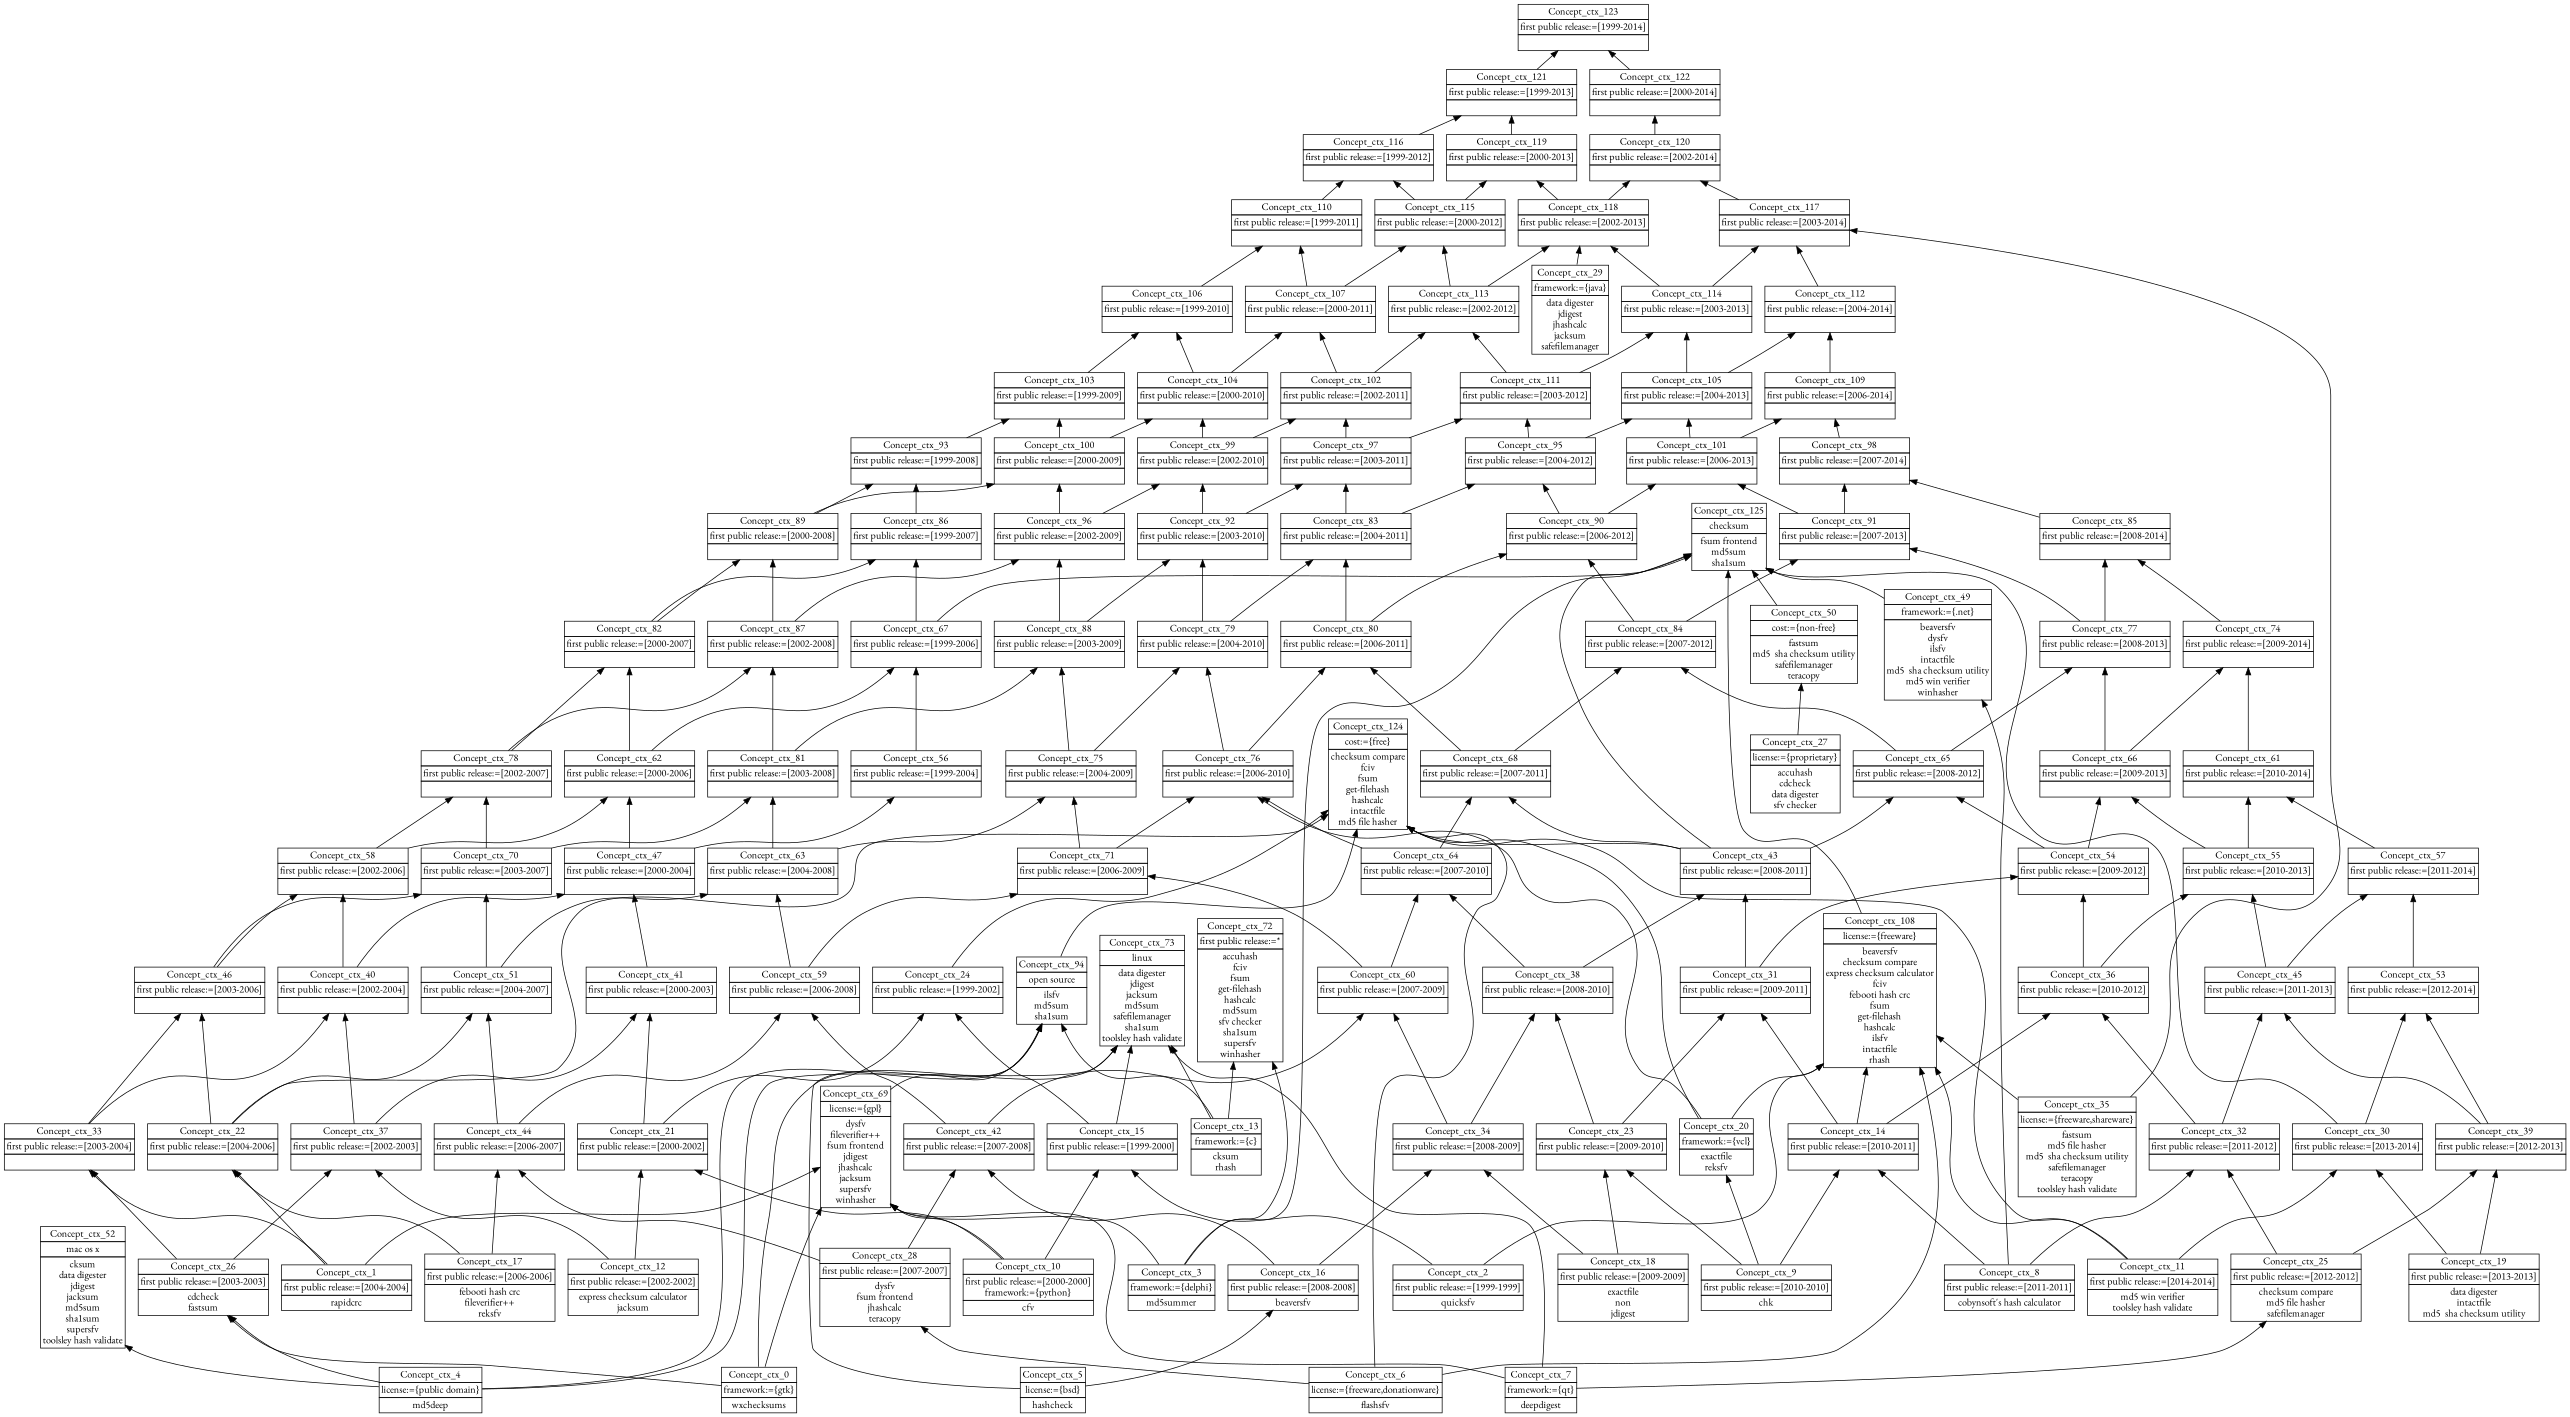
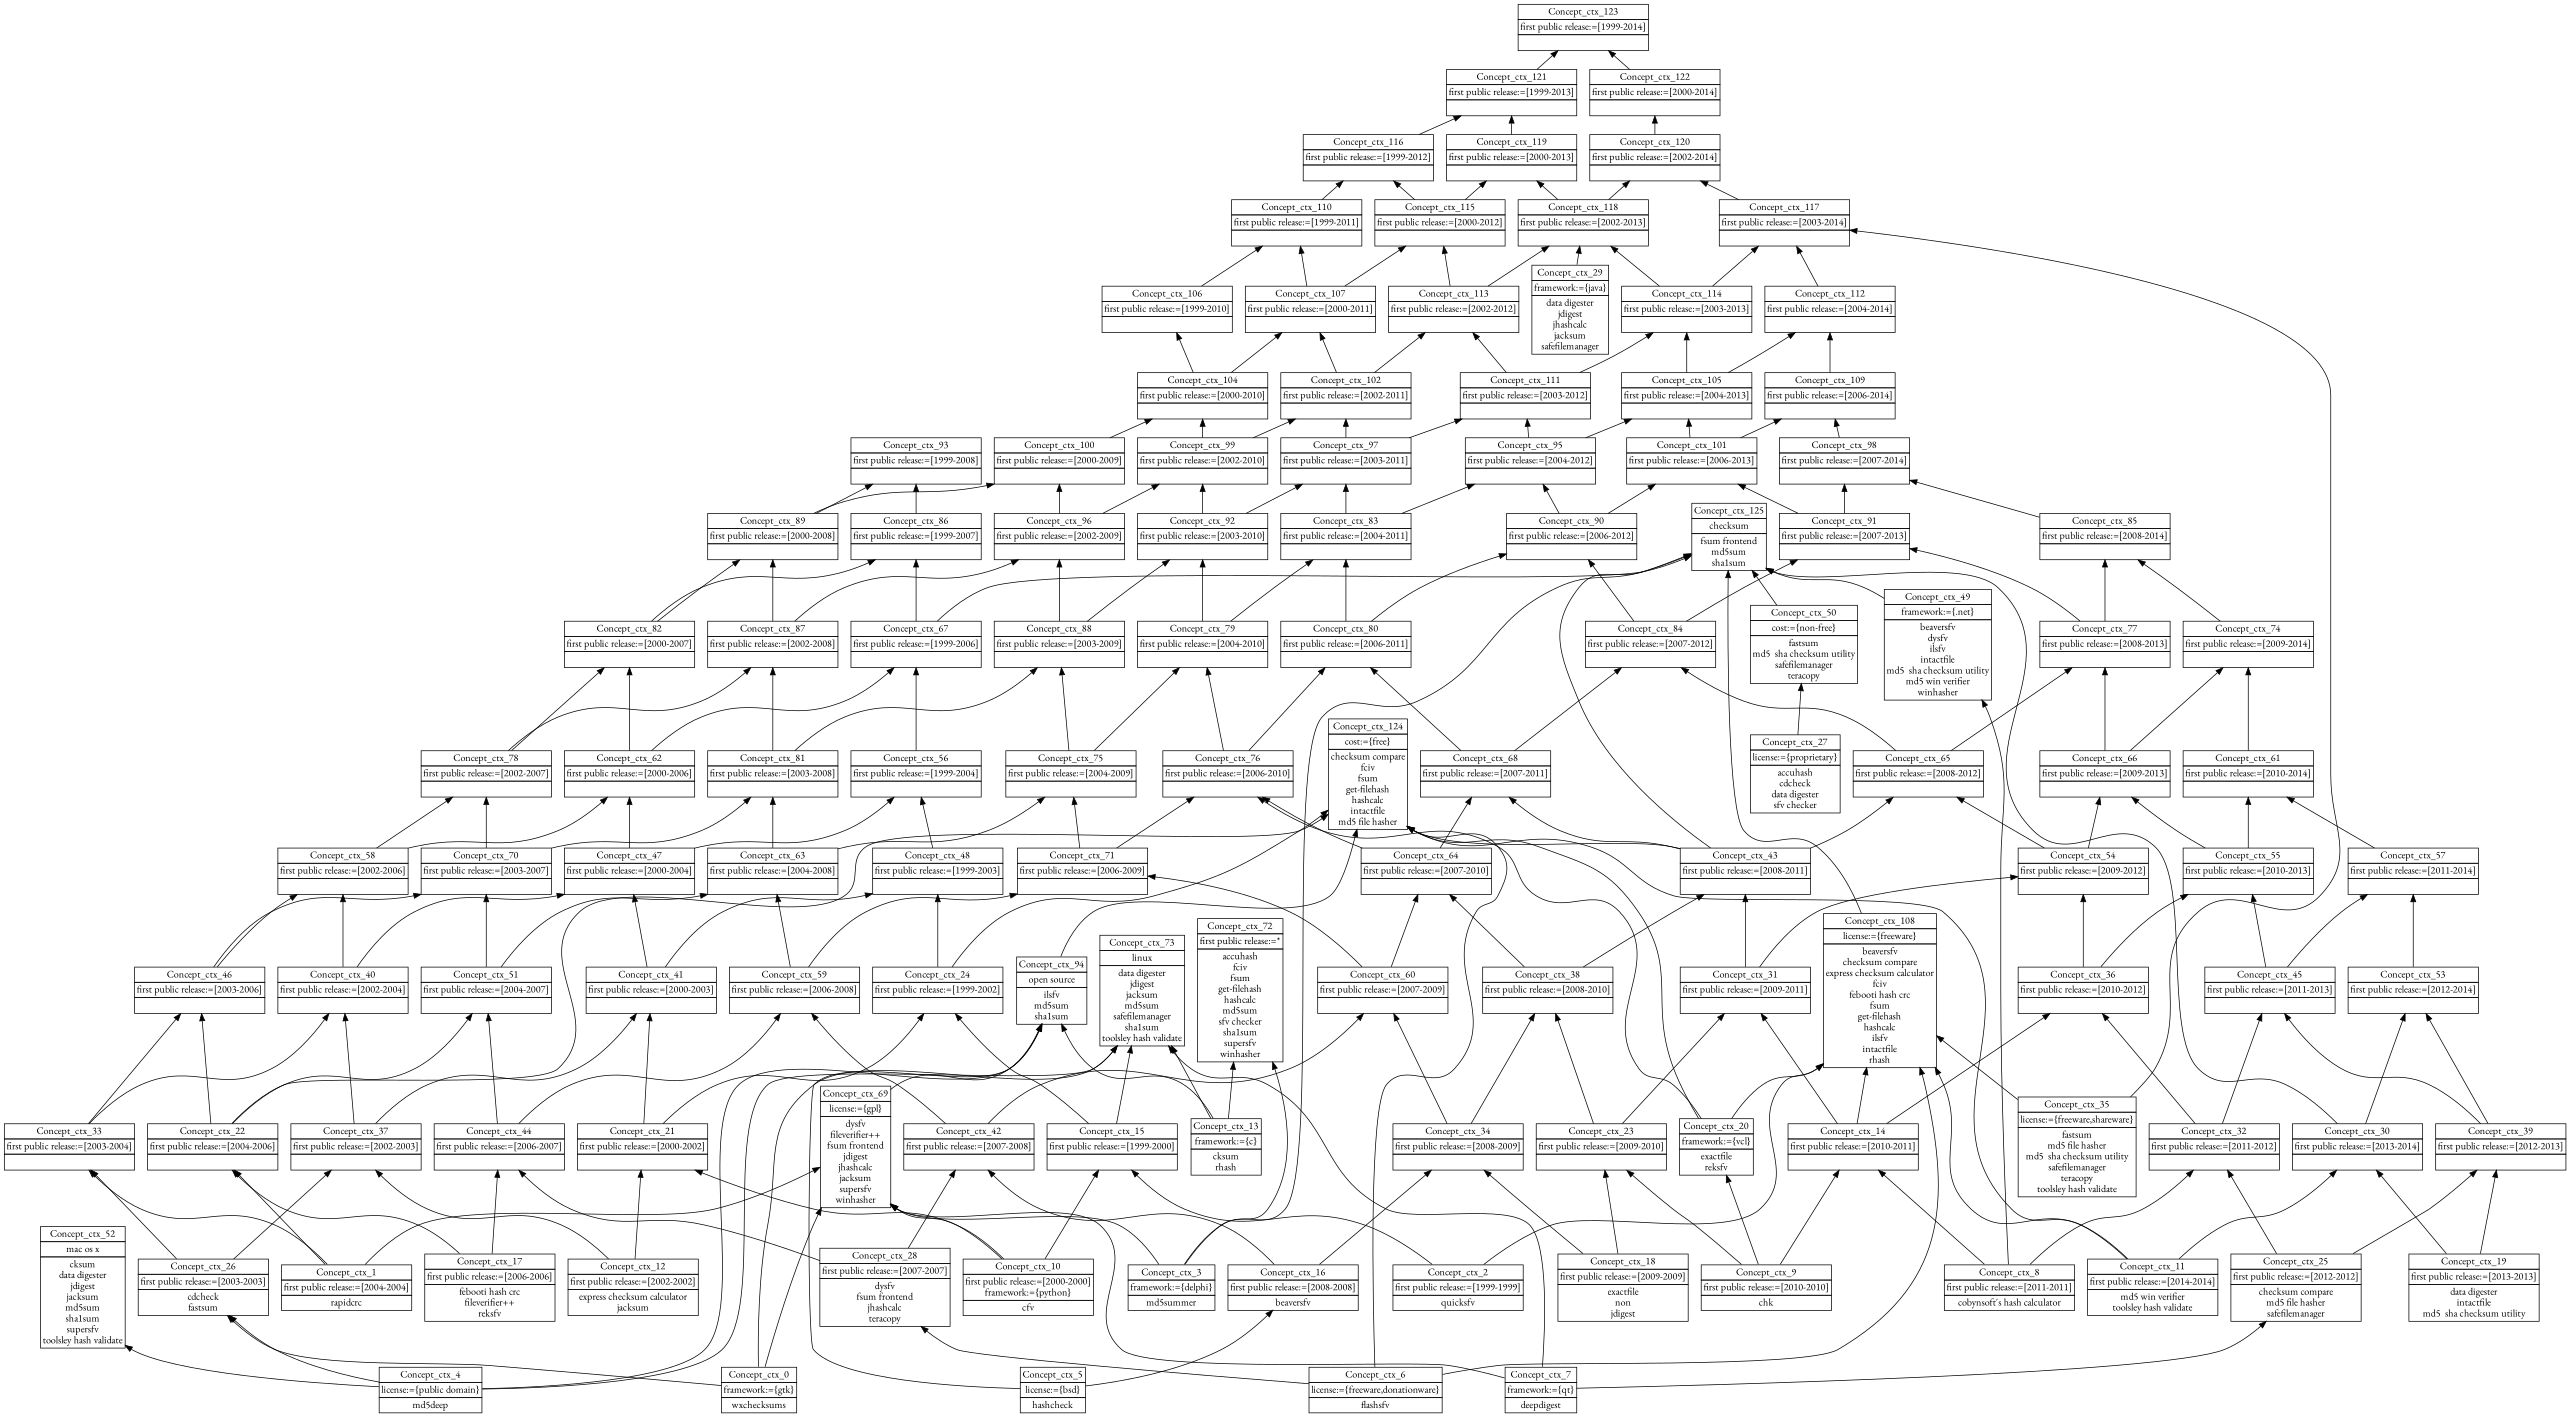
node "Concept_ctx_103": removed
node "Concept_ctx_48": added
